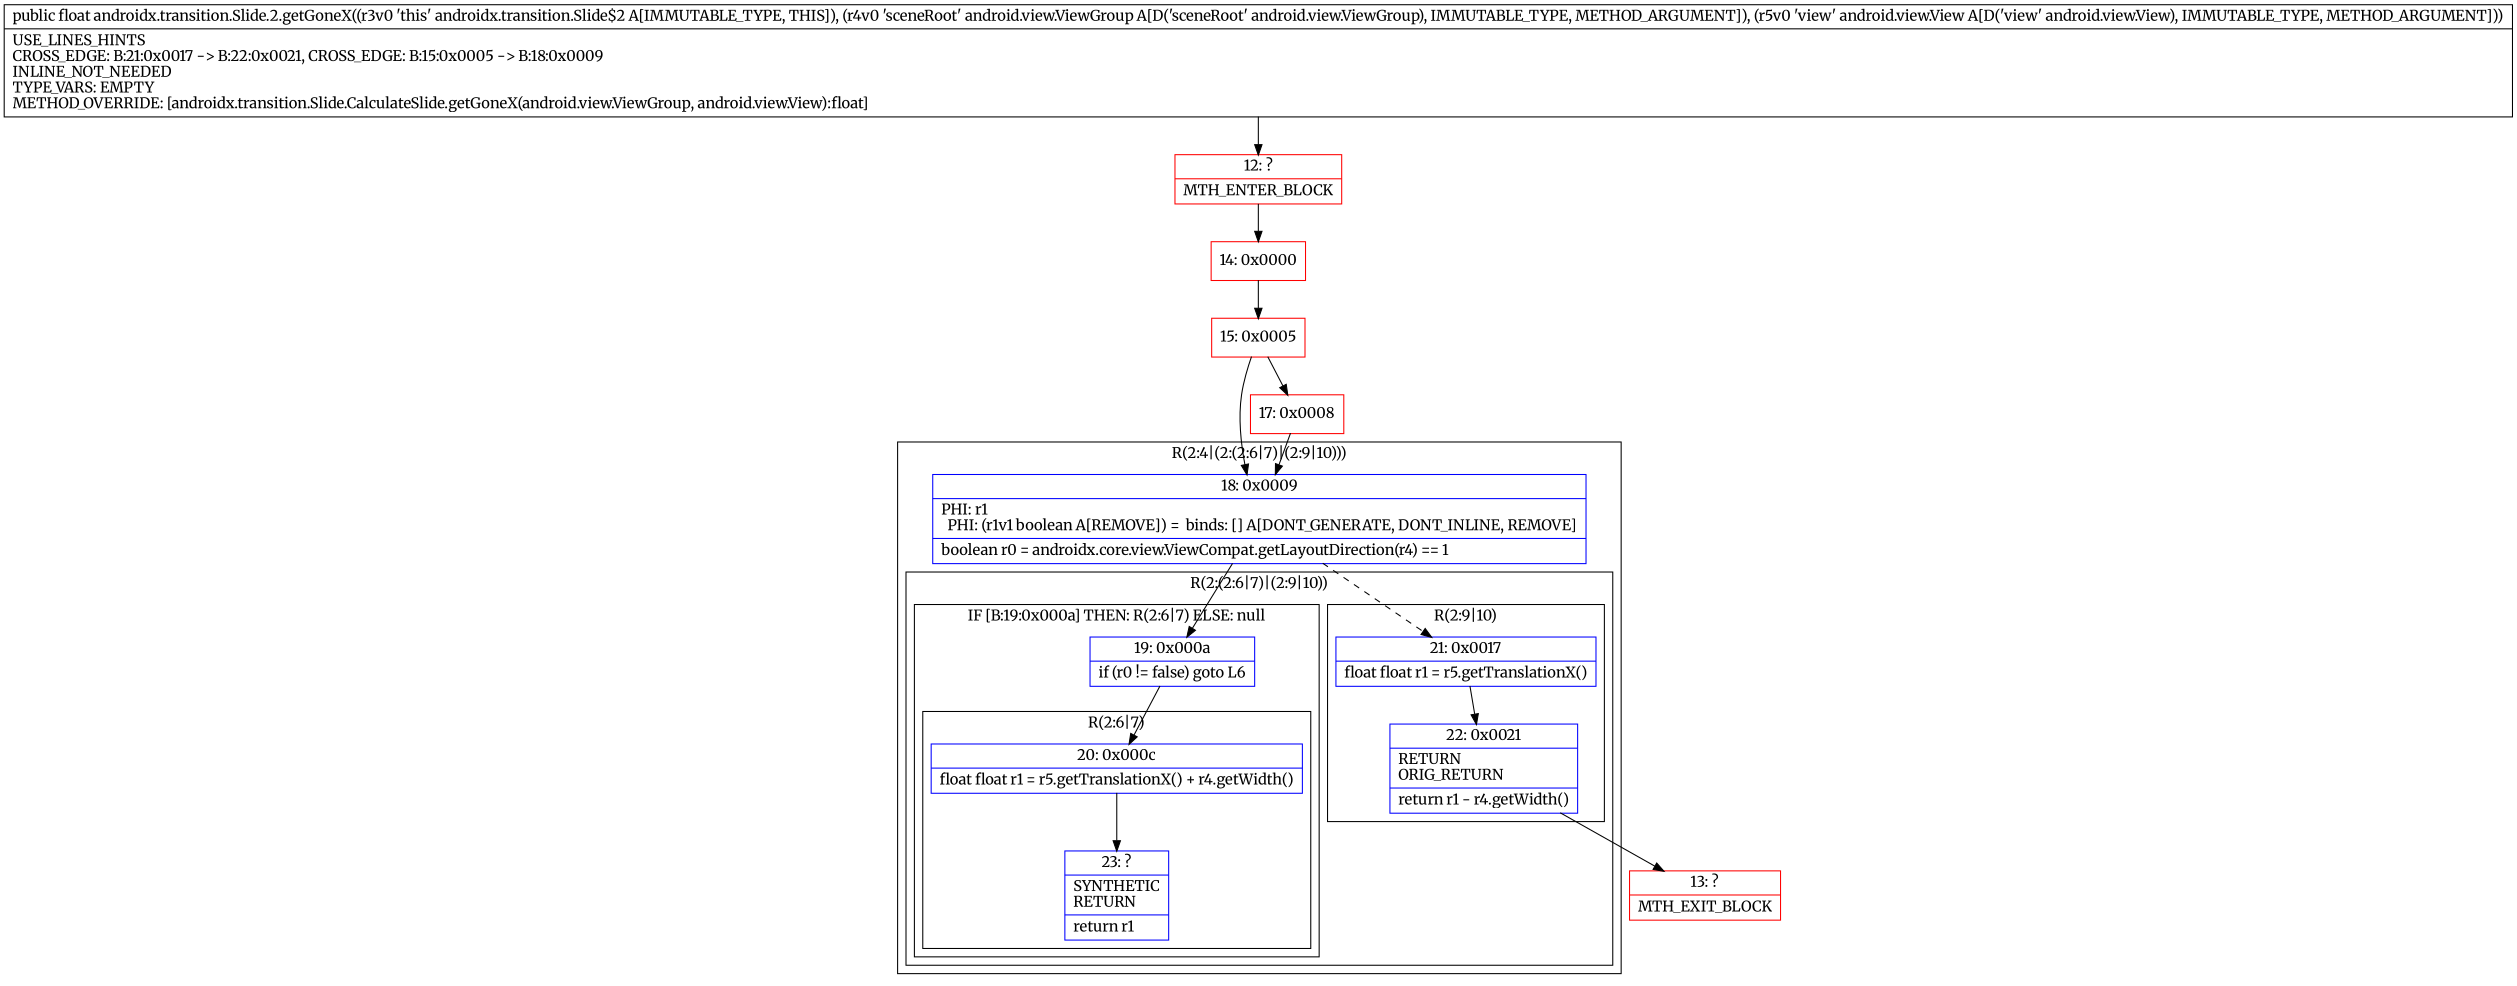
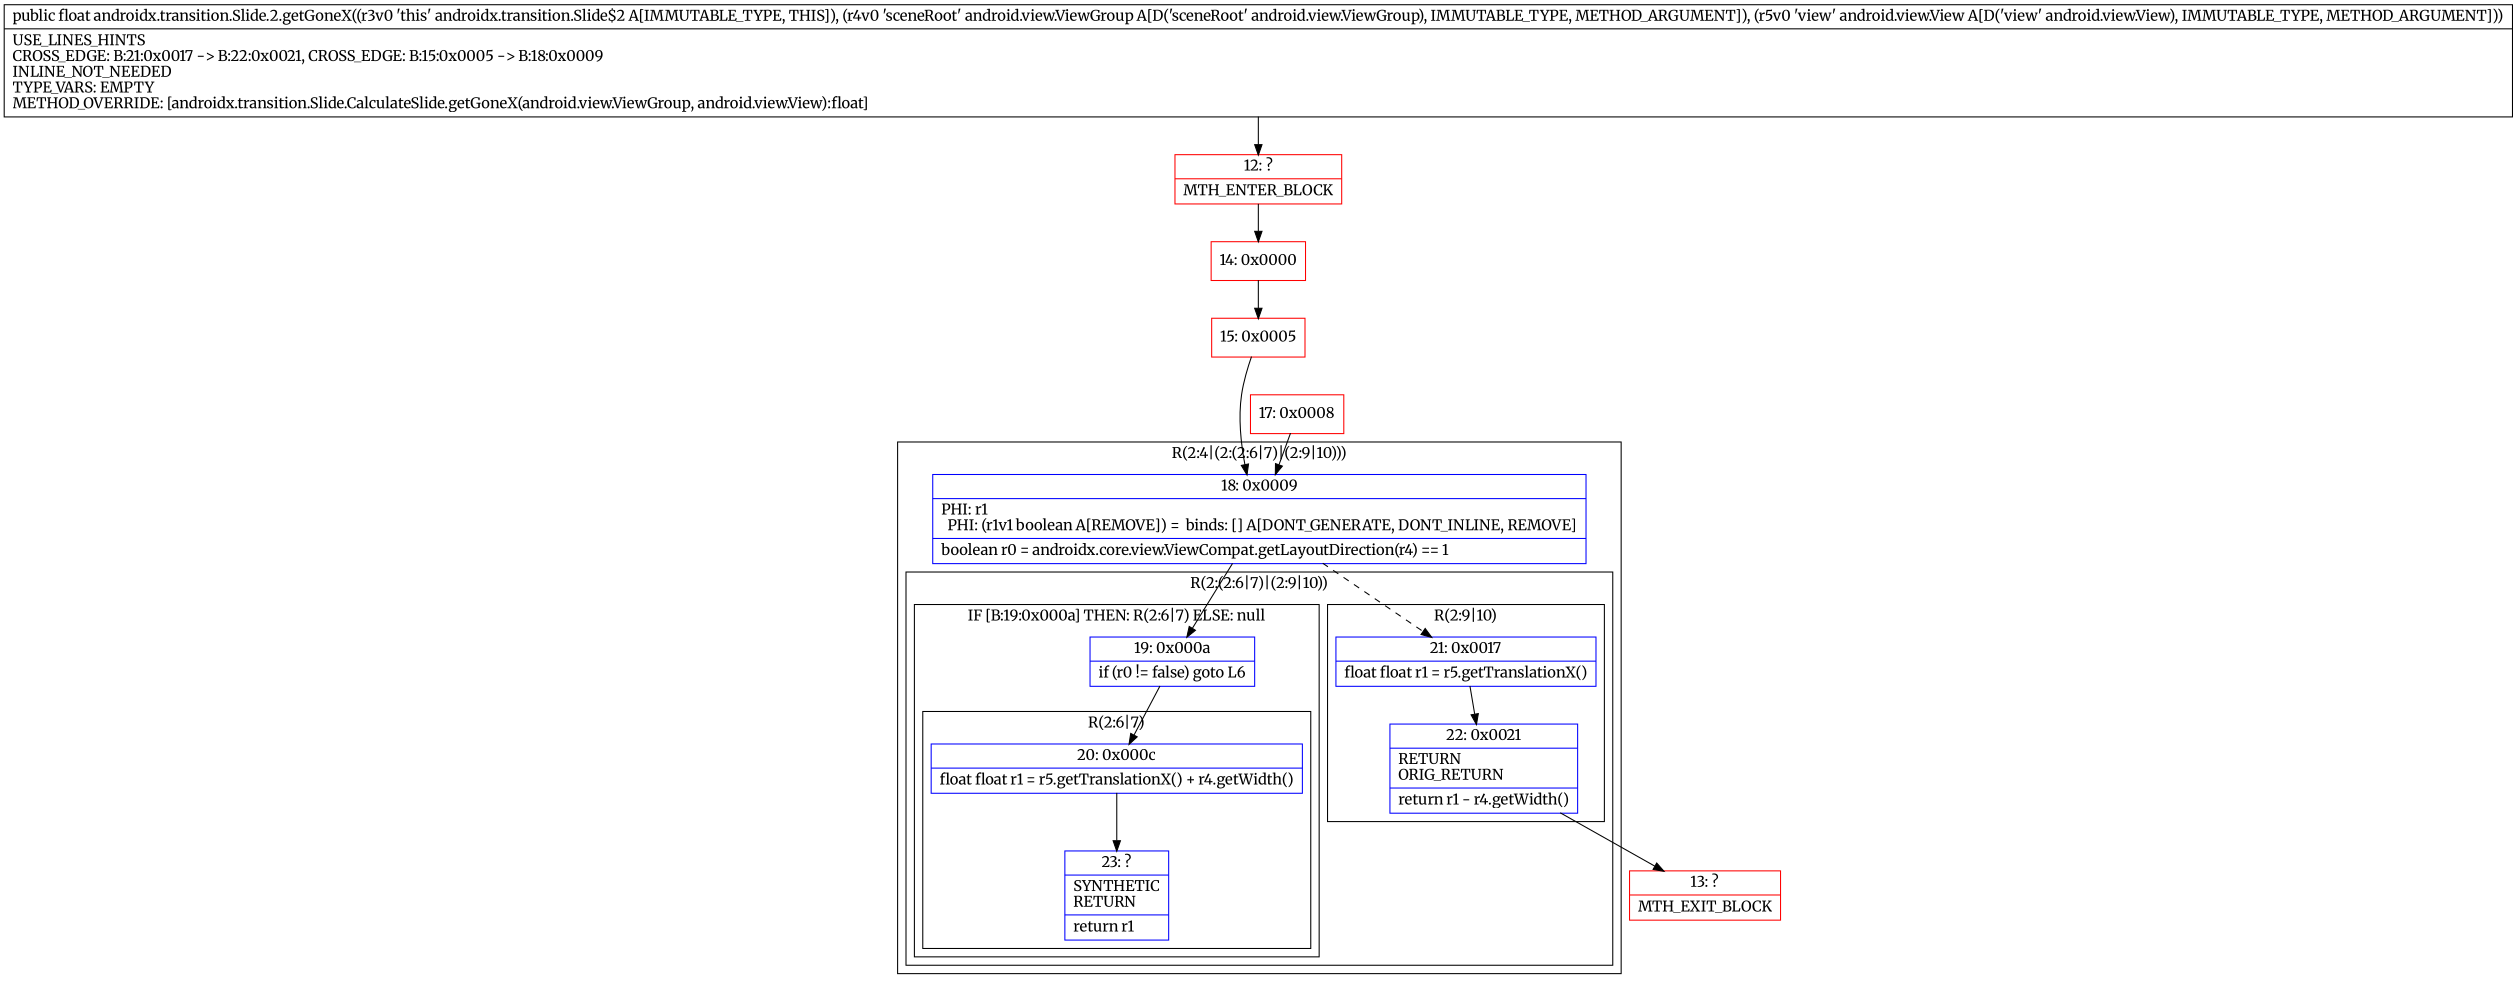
edge "15: 0x0005" -> "17: 0x0008": removed
